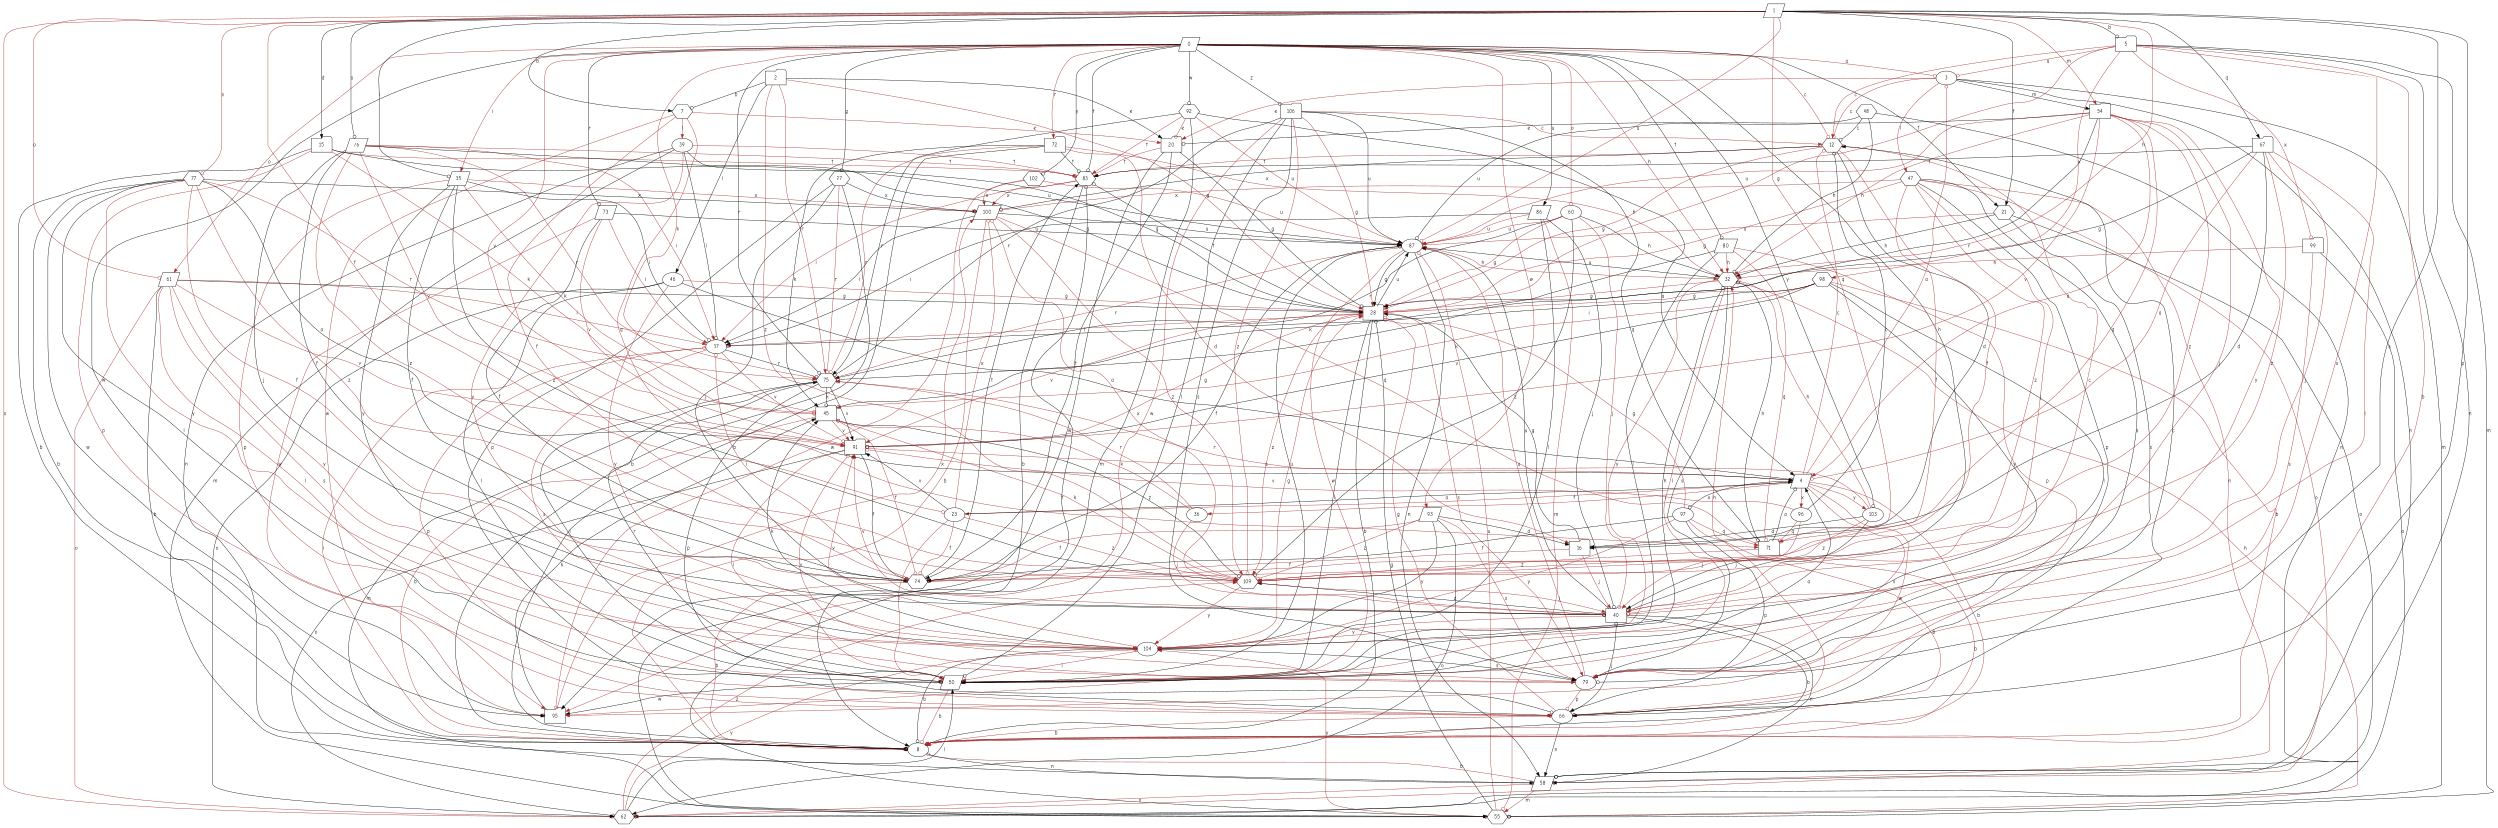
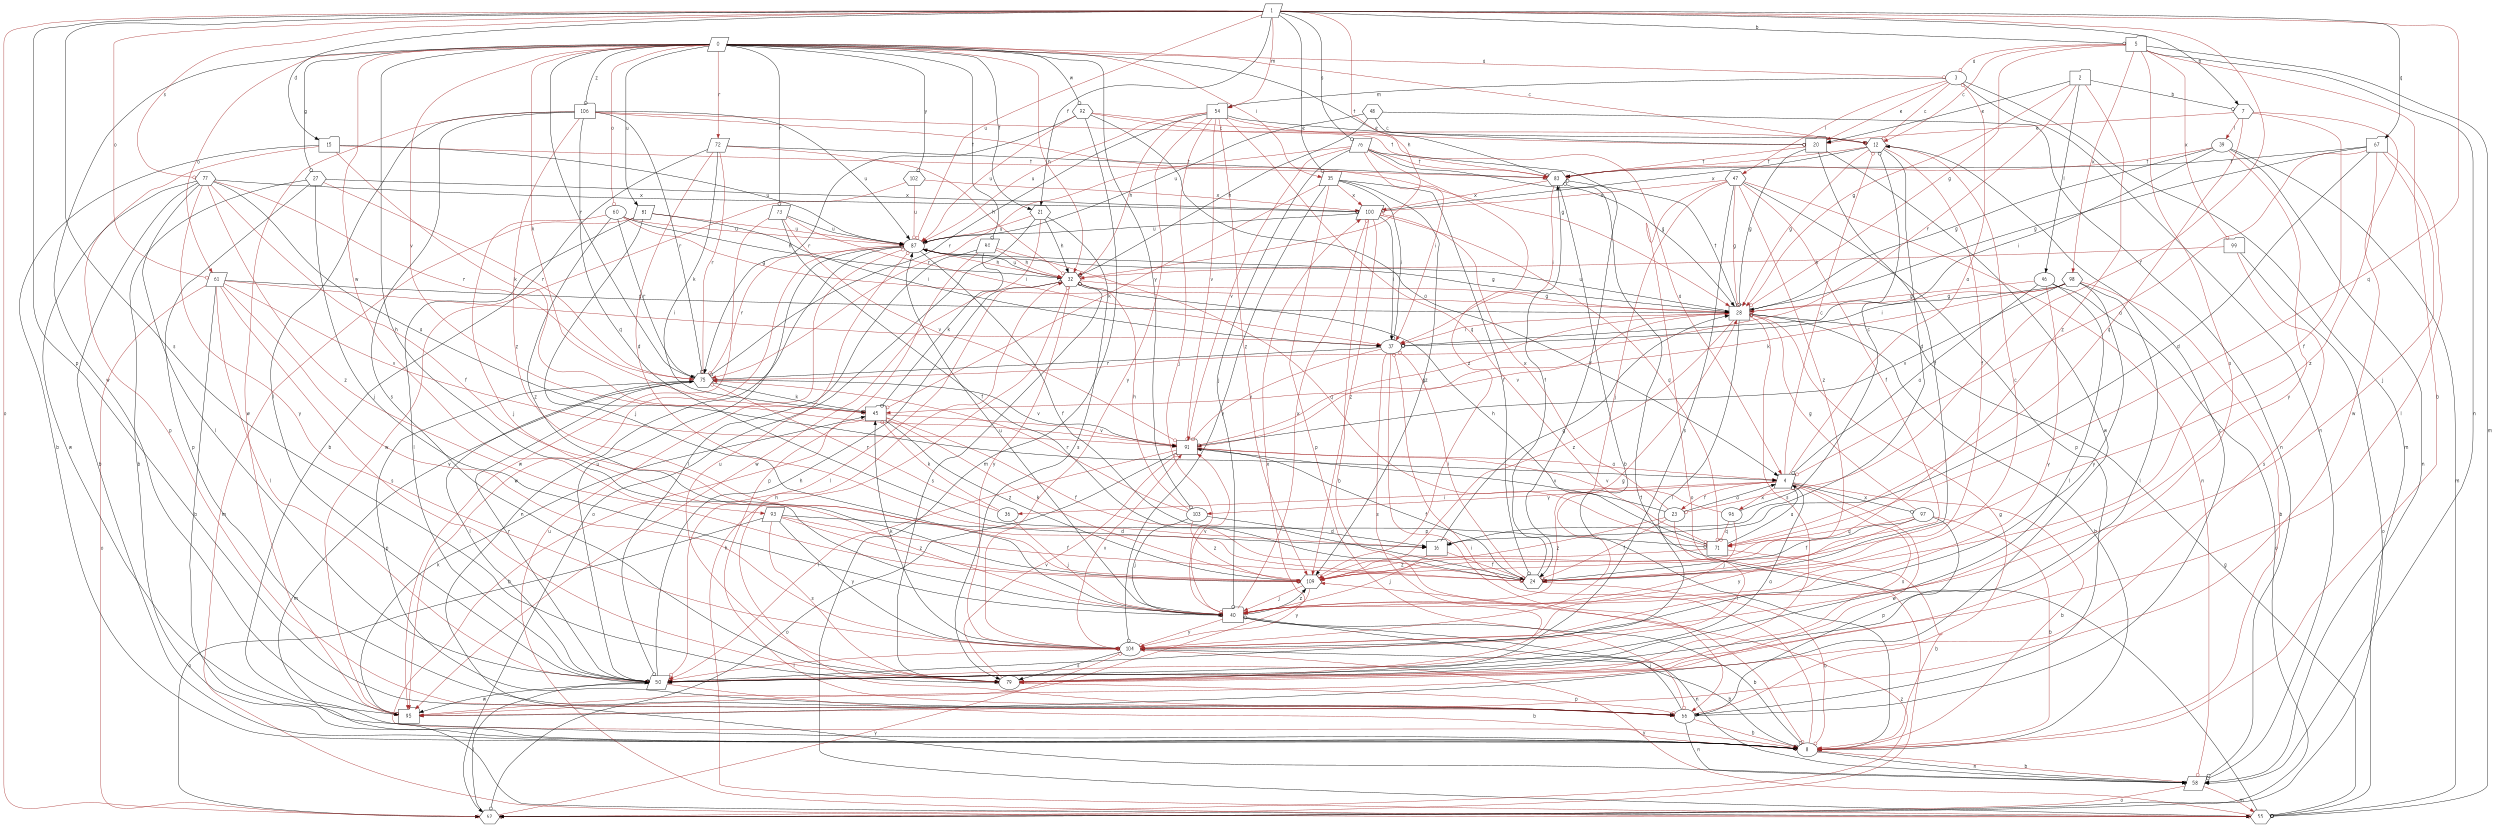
node "72": shape folder -> parallelogram
node "86": label "86" -> "81"
edge "21" -> "95": added, label "w"
